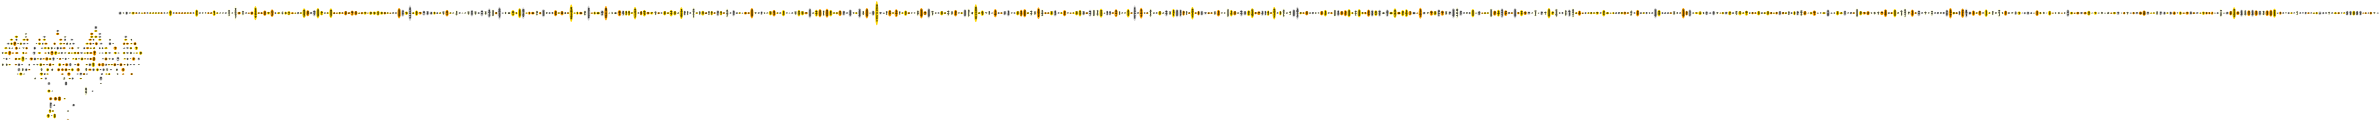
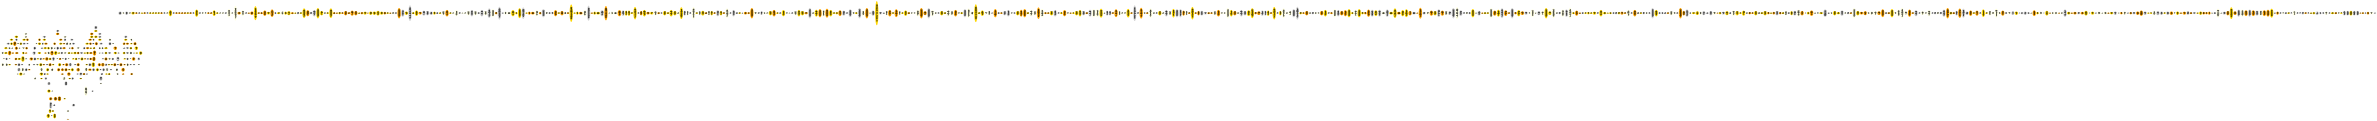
node "# 0x3238 JUMPDEST PUSHX Data PUSHX Data PUSHX Data JUMP": removed
